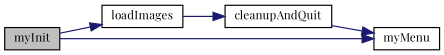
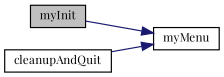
node "loadImages": removed
